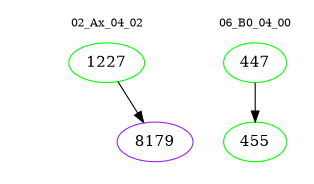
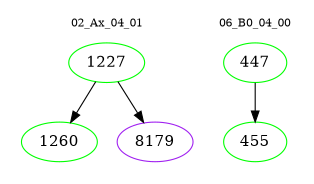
cluster "02_Ax_04_02": label "02_Ax_04_02" -> "02_Ax_04_01"
node "1260": added
